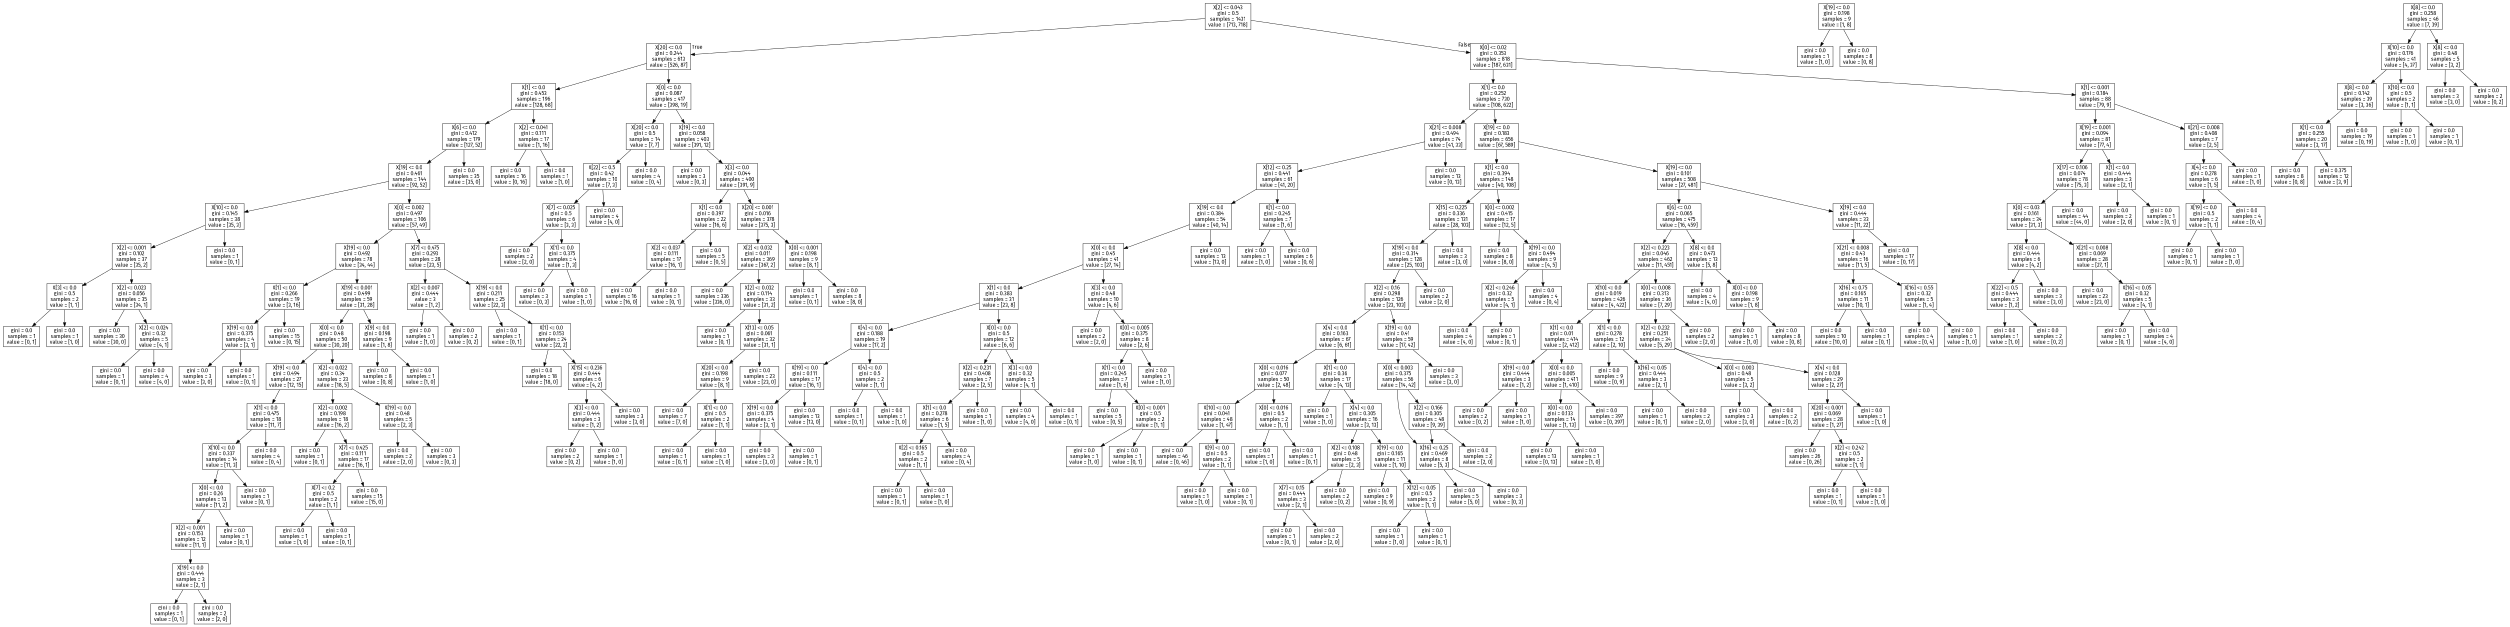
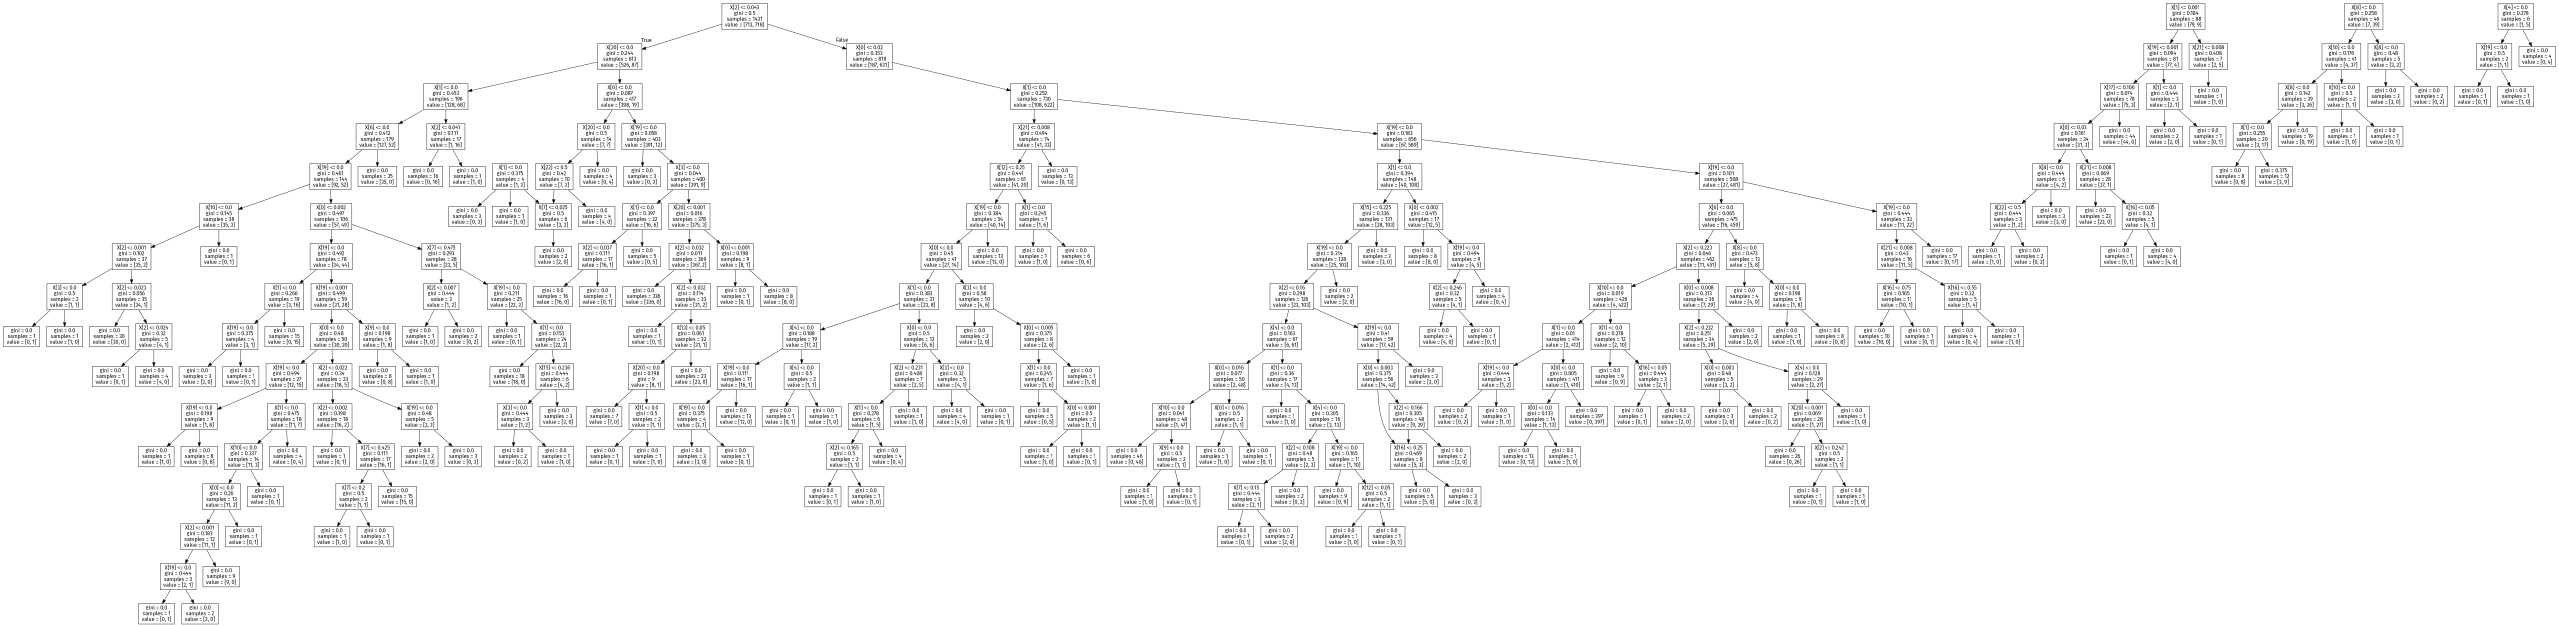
edge "X[0] <= 0.02 gini = 0.353 samples = 818 value = [187, 631]" -> "X[1] <= 0.001 gini = 0.184 samples = 88 value = [79, 9]": removed
edge "X[21] <= 0.008 gini = 0.408 samples = 7 value = [2, 5]" -> "X[4] <= 0.0 gini = 0.278 samples = 6 value = [1, 5]": removed
edge "X[7] <= 0.025 gini = 0.5 samples = 6 value = [3, 3]" -> "X[1] <= 0.0 gini = 0.375 samples = 4 value = [1, 3]": reversed
node "X[3] <= 0.0 gini = 0.48 samples = 10 value = [4, 6]": label "X[3] <= 0.0 gini = 0.48 samples = 10 value = [4, 6]" -> "X[3] <= 0.0 gini = 0.58 samples = 10 value = [4, 6]"
node "X[20] <= 0.0 gini = 0.198 samples = 9 value = [8, 1]": label "X[20] <= 0.0 gini = 0.198 samples = 9 value = [8, 1]" -> "X[20] <= 0.0 gini = 0.198 gini = 9 value = [8, 1]"
edge "X[19] <= 0.0 gini = 0.494 samples = 27 value = [12, 15]" -> "X[19] <= 0.0 gini = 0.198 samples = 9 value = [1, 8]": added
node "X[2] <= 0.001 gini = 0.153 samples = 12 value = [11, 1]": label "X[2] <= 0.001 gini = 0.153 samples = 12 value = [11, 1]" -> "X[2] <= 0.001 gini = 0.183 samples = 12 value = [11, 1]"
node "gini = 0.0 samples = 9 value = [9, 0]": added
